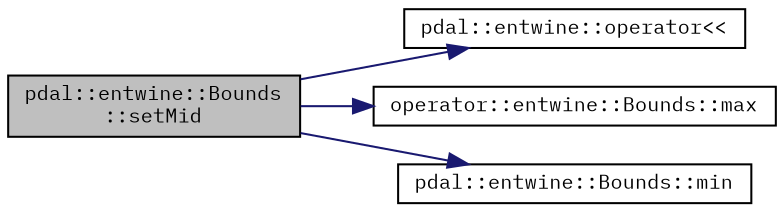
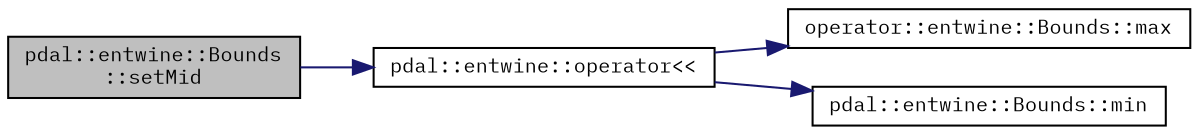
edge "pdal::entwine::Bounds ::setMid" -> "operator::entwine::Bounds::max": now "pdal::entwine::operator<<" -> "operator::entwine::Bounds::max"
edge "pdal::entwine::Bounds ::setMid" -> "pdal::entwine::Bounds::min": now "pdal::entwine::operator<<" -> "pdal::entwine::Bounds::min"
